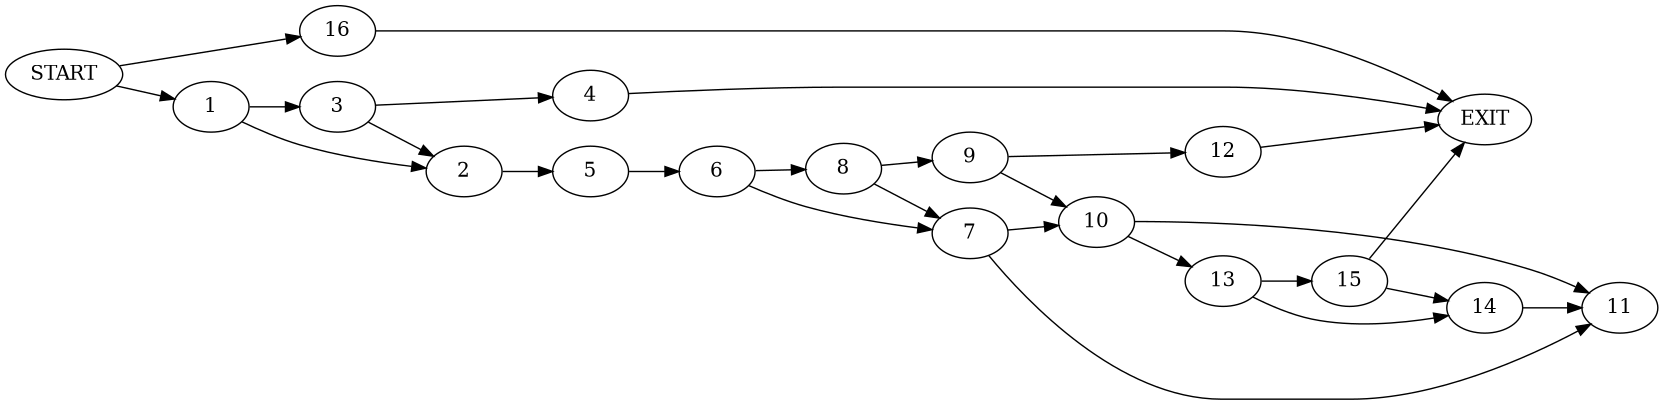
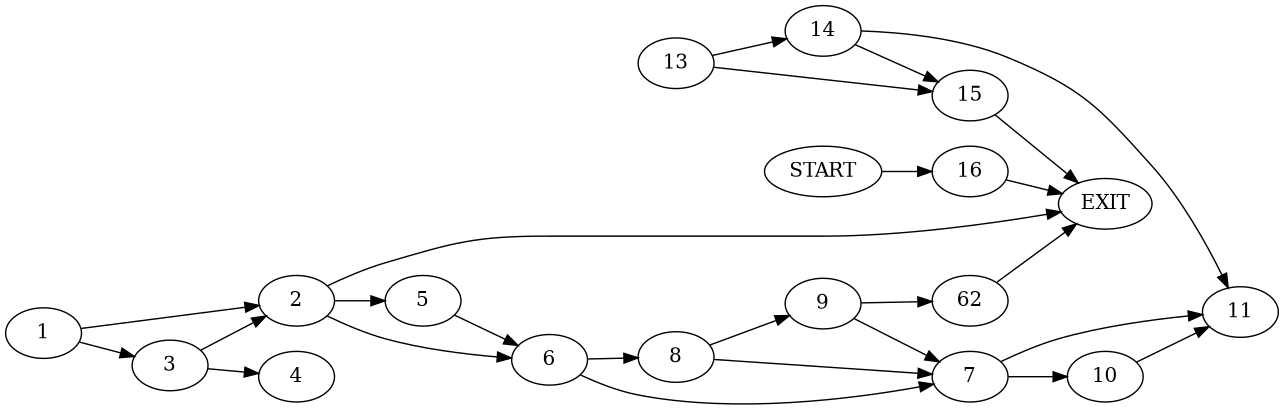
edge "4" -> "EXIT": now "2" -> "EXIT"
edge "START" -> "1": removed
node "12": label "12" -> "62"
edge "9" -> "10": now "9" -> "7"
edge "10" -> "13": removed
edge "15" -> "14": reversed
edge "2" -> "6": added
